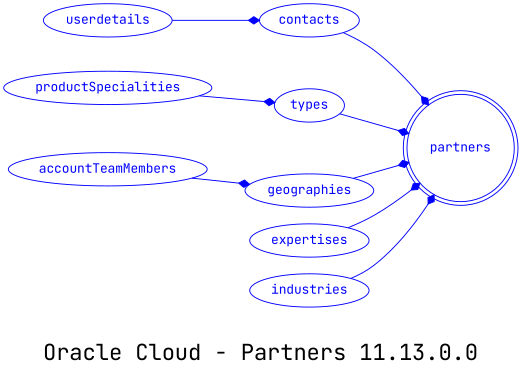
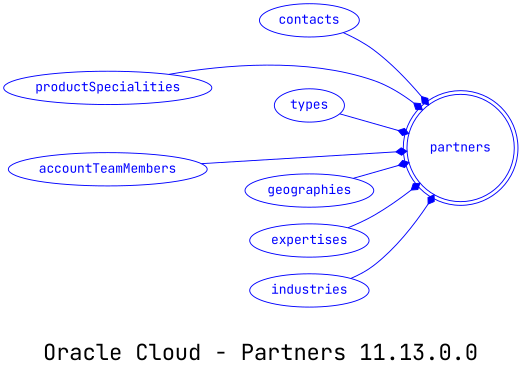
node "userdetails": removed
edge "productSpecialities" -> "types": now "productSpecialities" -> "partners"
edge "accountTeamMembers" -> "geographies": now "accountTeamMembers" -> "partners"
